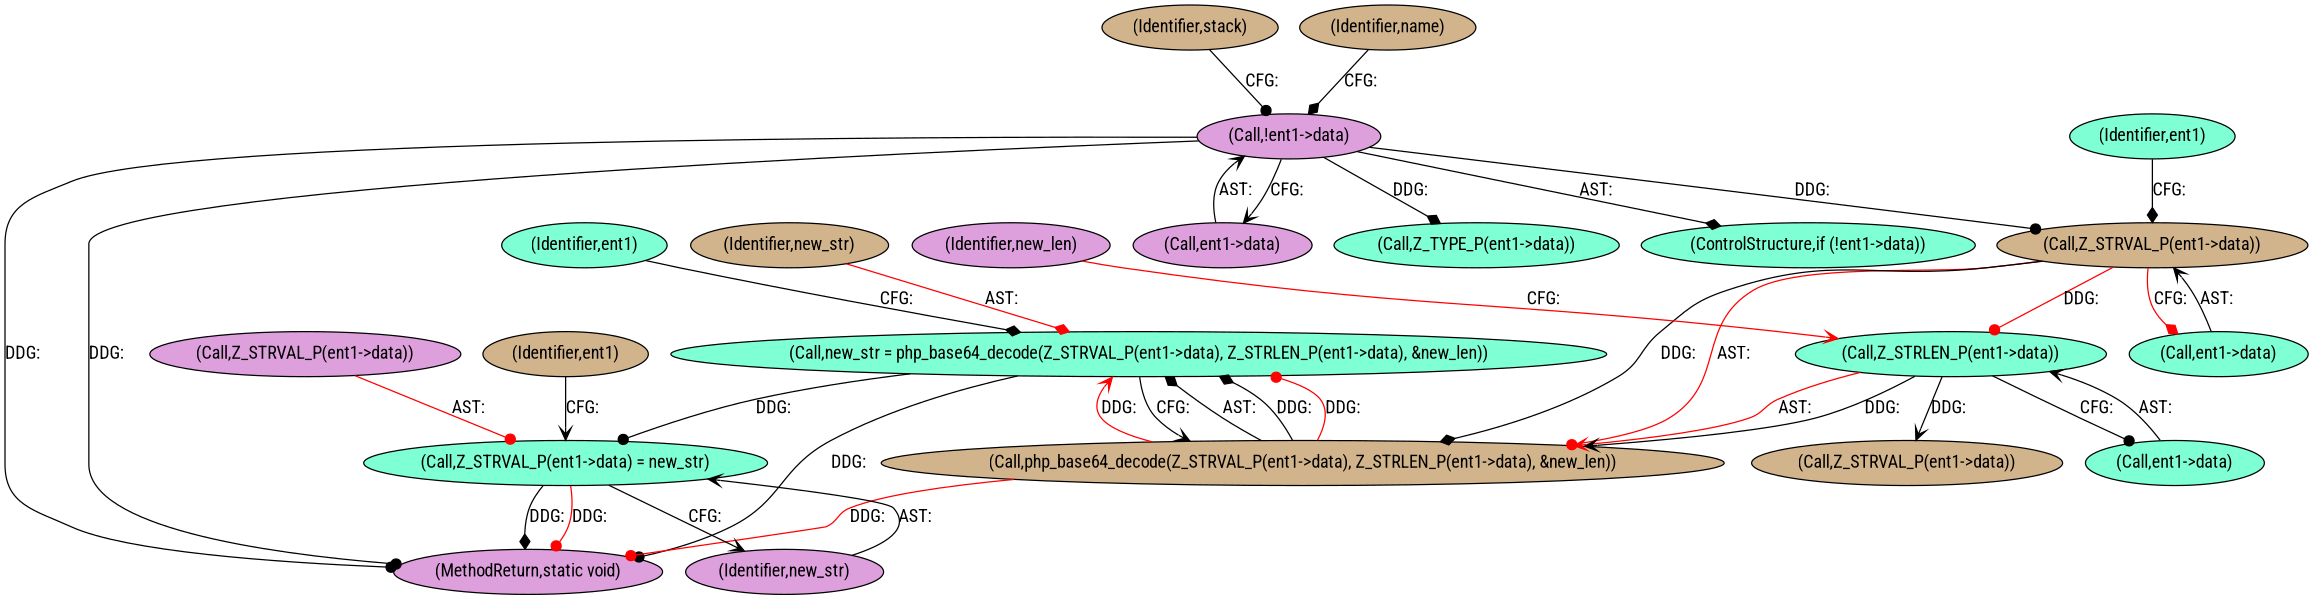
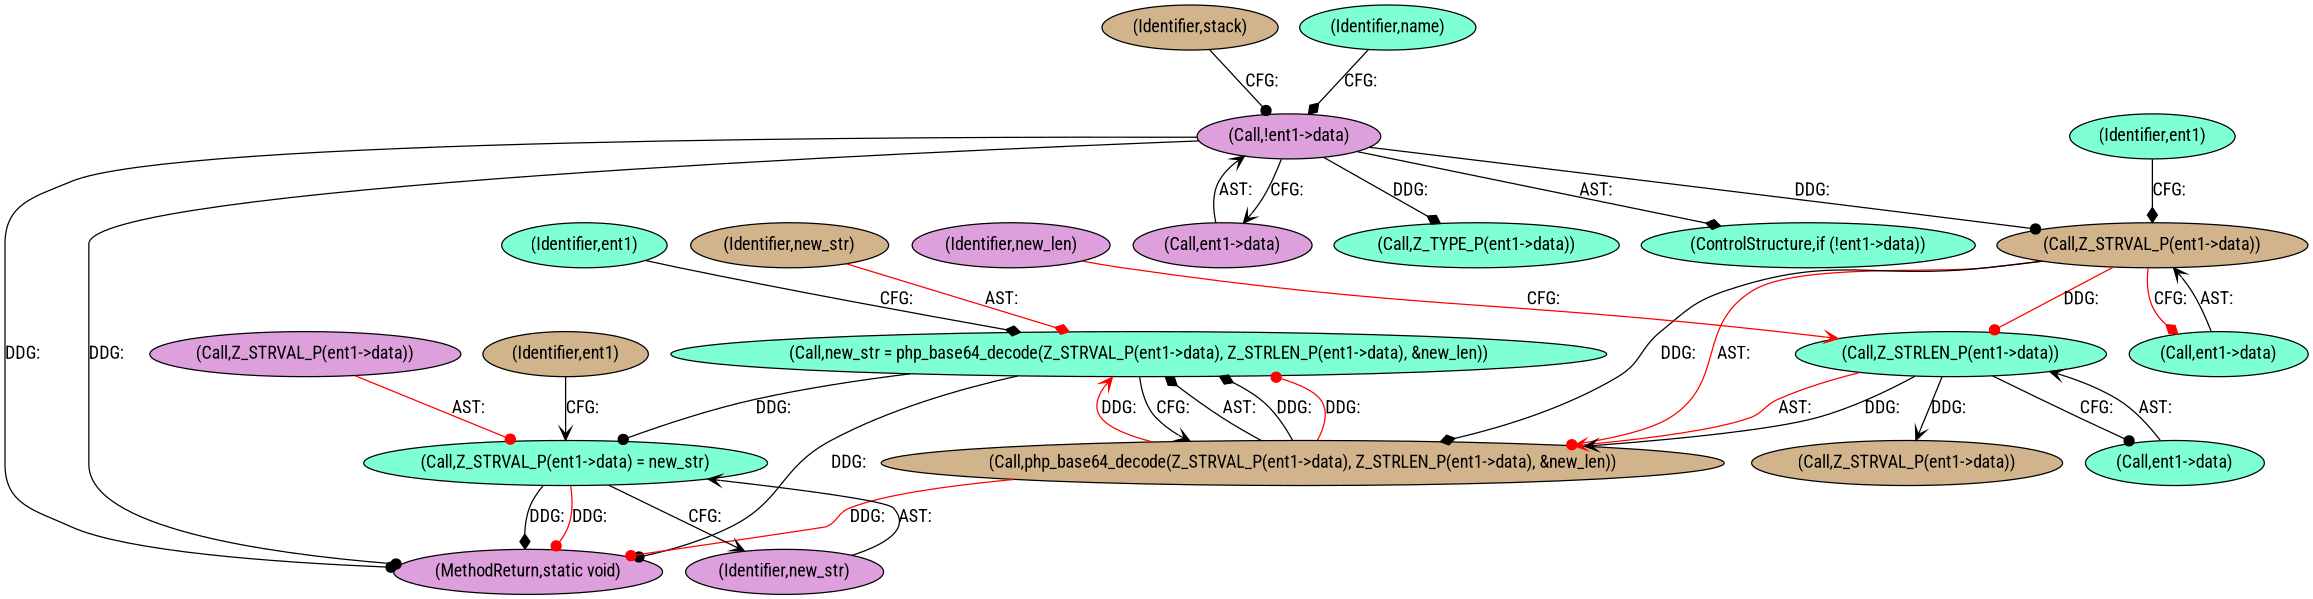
node "(Identifier,name)": fillcolor tan -> aquamarine
